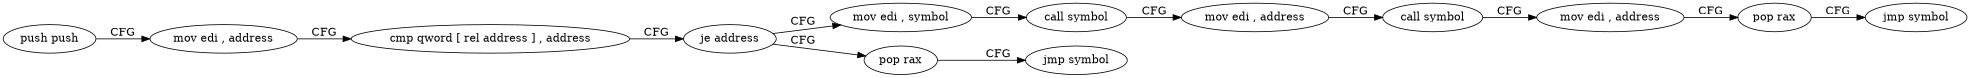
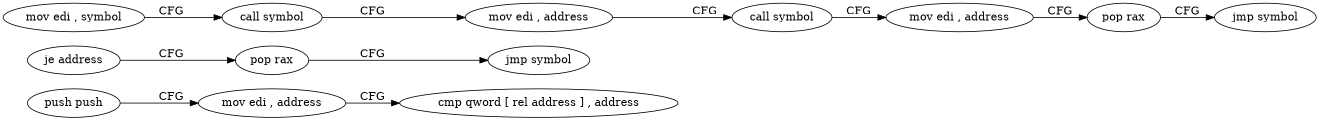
edge "je address" -> "mov edi , symbol": removed, label "CFG"
edge "cmp qword [ rel address ] , address" -> "je address": removed, label "CFG"
